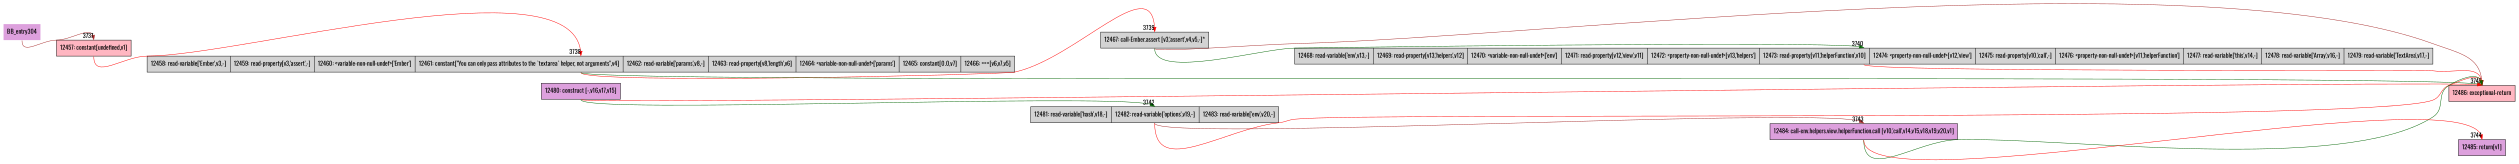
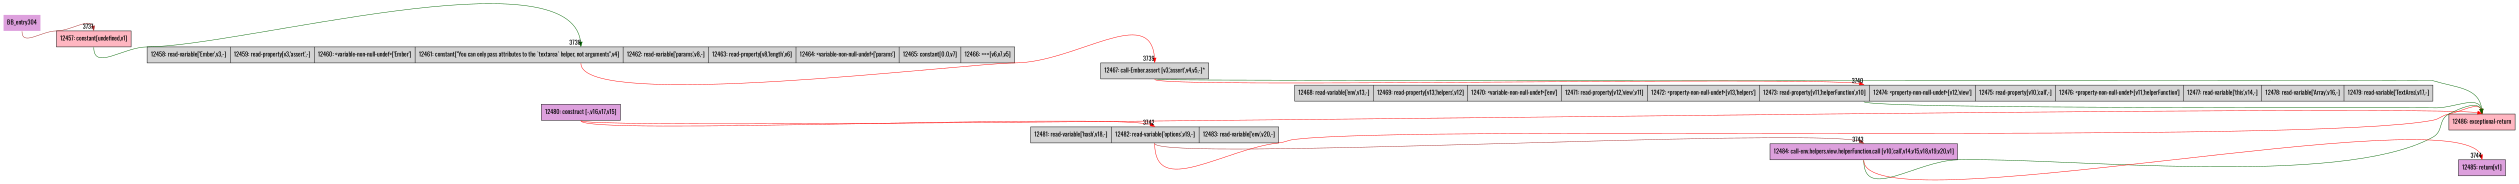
edge "12467: call-Ember.assert [v3,'assert',v4,v5,-]*" -> "12486: exceptional-return": color brown -> darkgreen
edge "12457: constant[undefined,v1]" -> "12458: read-variable['Ember',v3,-]": color red -> darkgreen
edge "12467: call-Ember.assert [v3,'assert',v4,v5,-]*" -> "12468: read-variable['env',v13,-]": color darkgreen -> red
edge "12468: read-variable['env',v13,-]" -> "12486: exceptional-return": color red -> darkgreen
edge "12458: read-variable['Ember',v3,-]" -> "12486: exceptional-return": removed
edge "12480: construct [-,v16,v17,v15]" -> "12481: read-variable['hash',v18,-]": color darkgreen -> red
